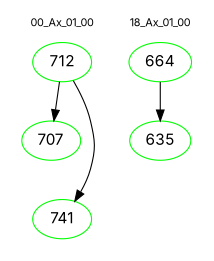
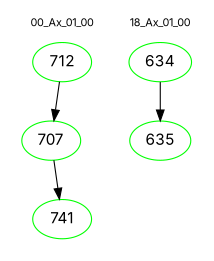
node "664": label "664" -> "634"
edge "712" -> "741": now "707" -> "741"
